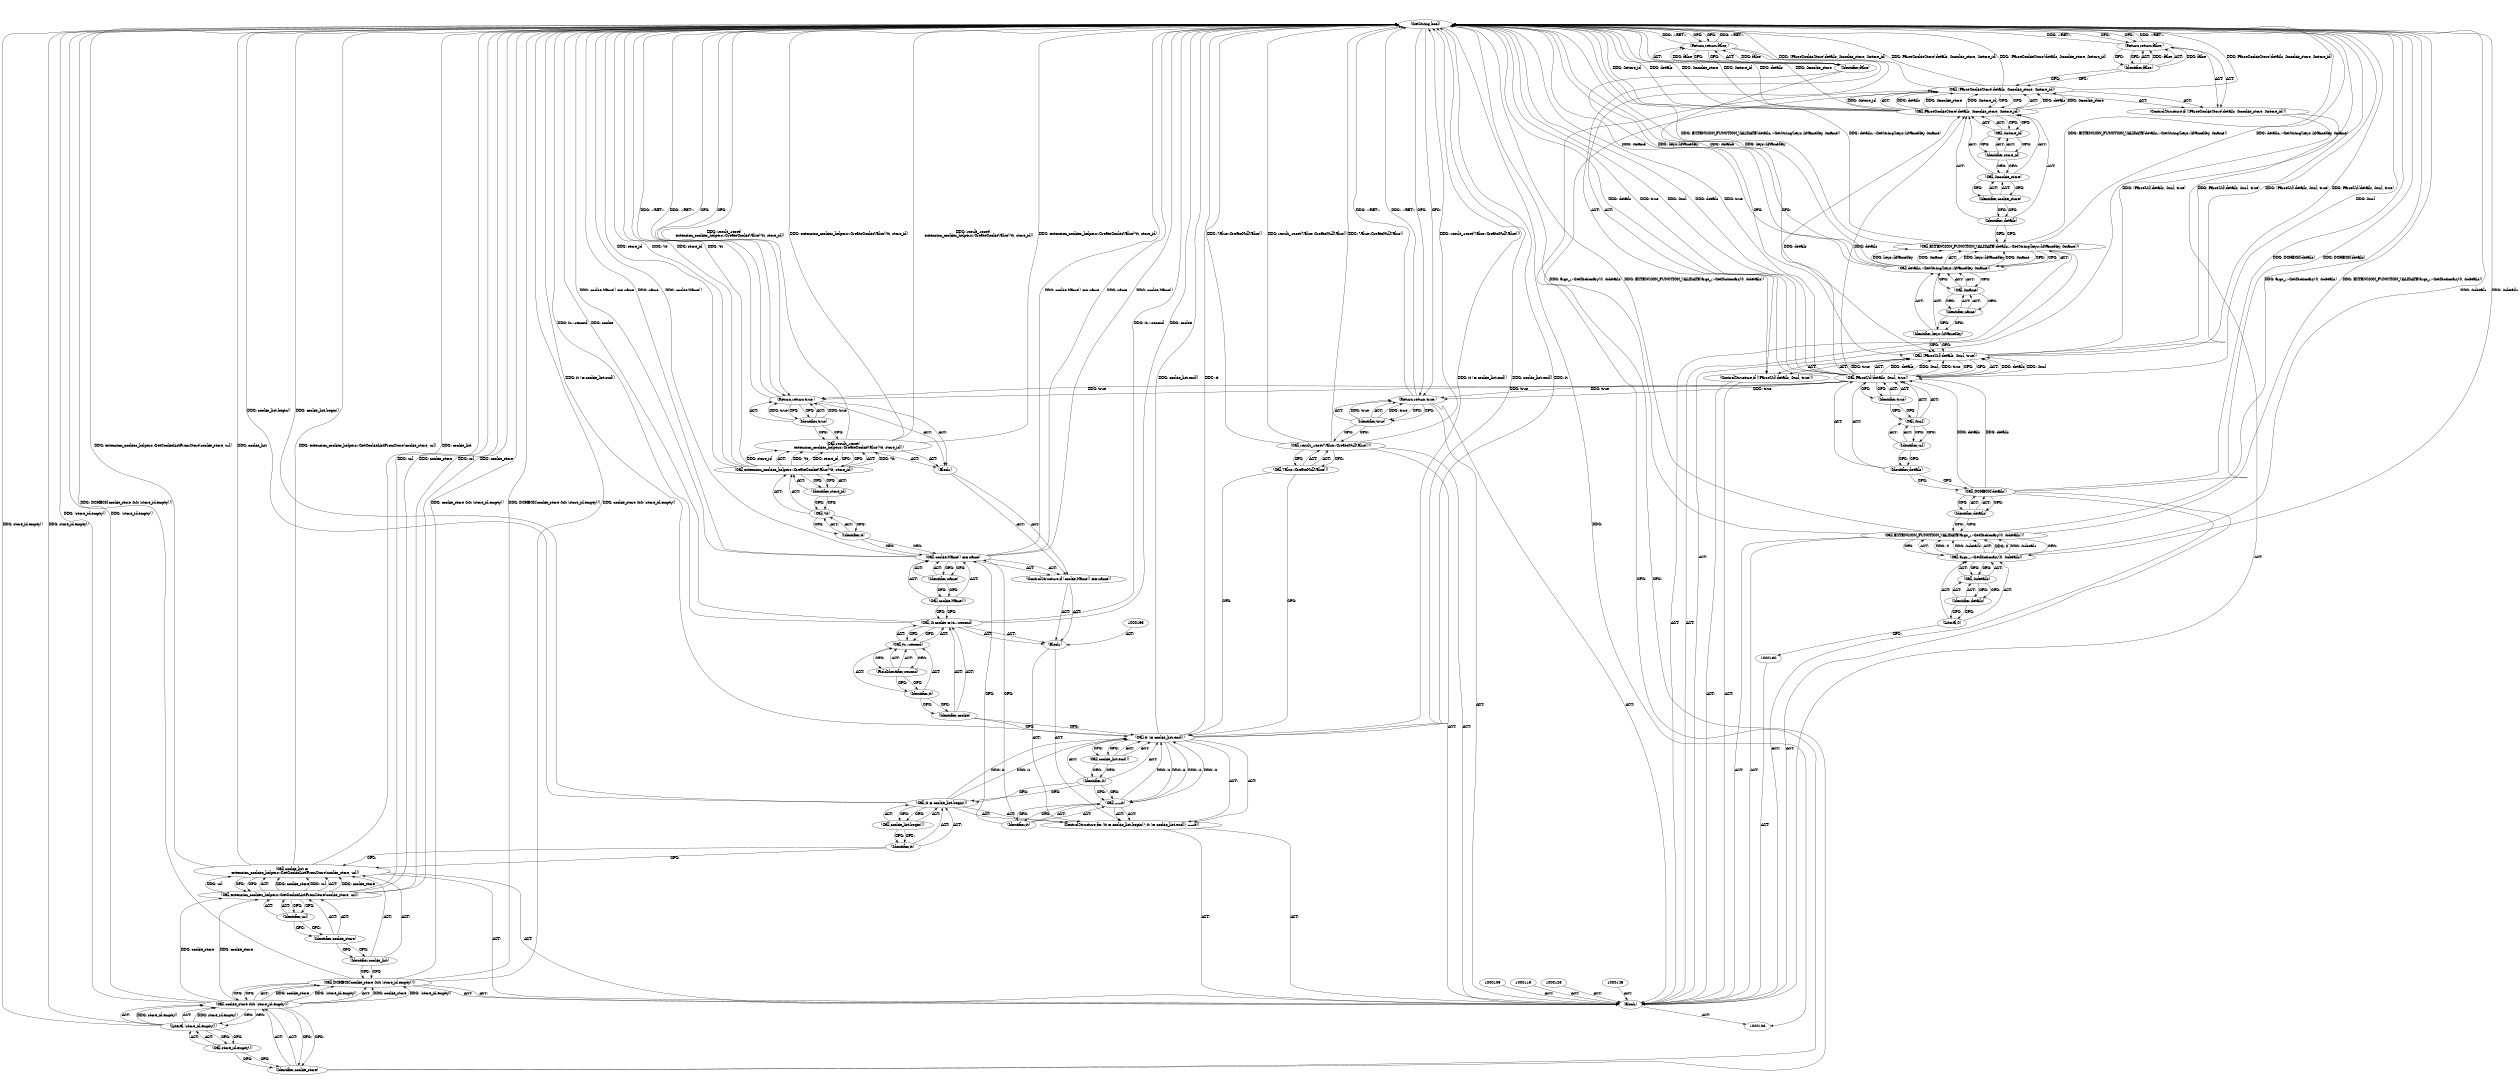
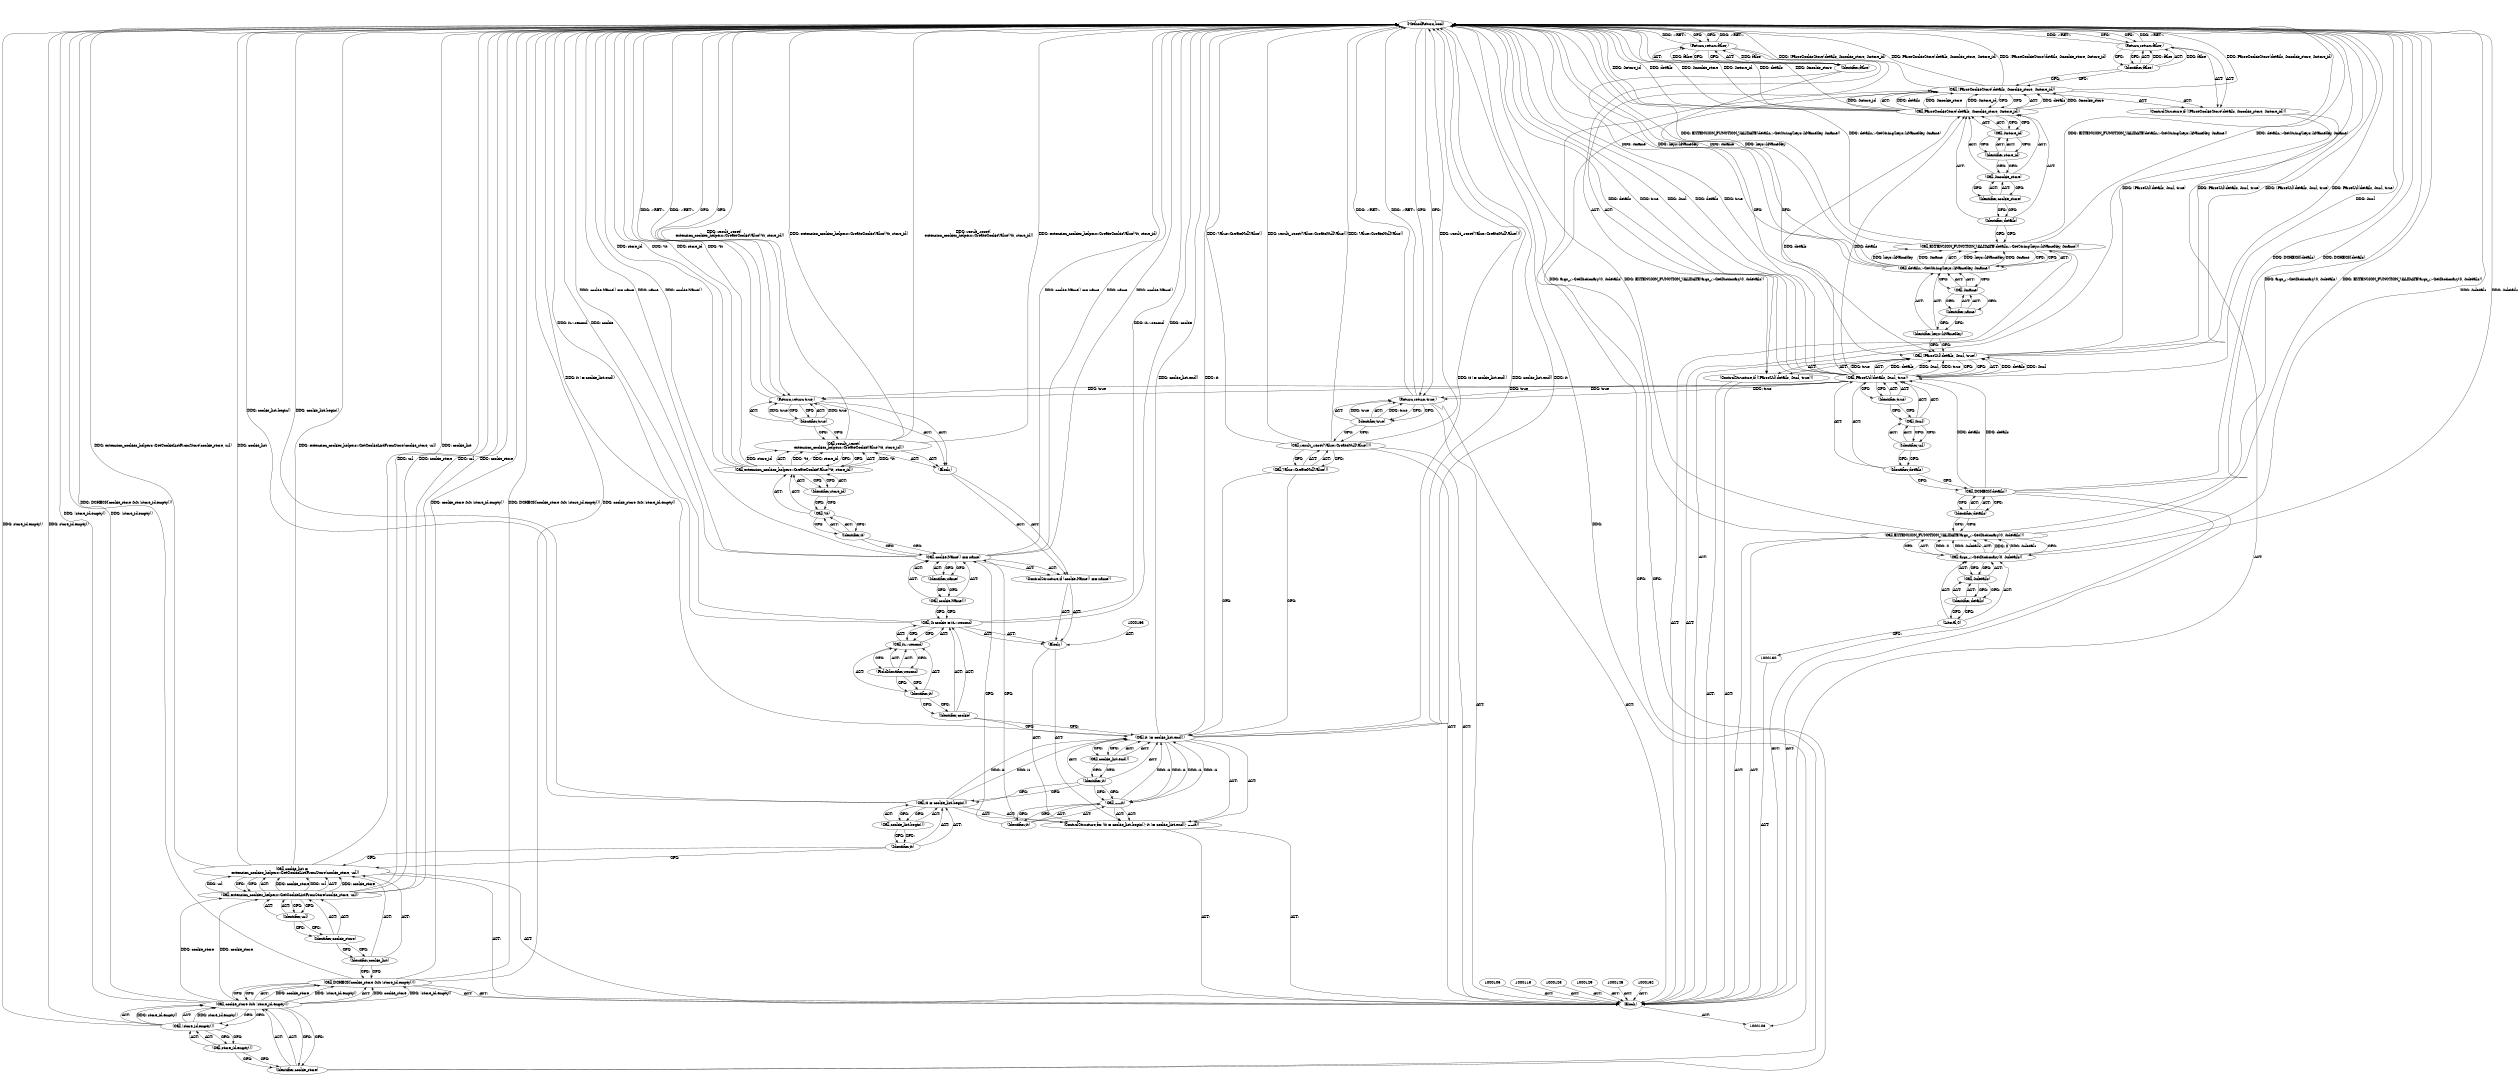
node "(GetString,bool)": label "(GetString,bool)" -> "(MethodReturn,bool)"
node "1000129": added
node "1000152": added
node "(Literal,!store_id.empty())": label "(Literal,!store_id.empty())" -> "(Call,!store_id.empty())"
